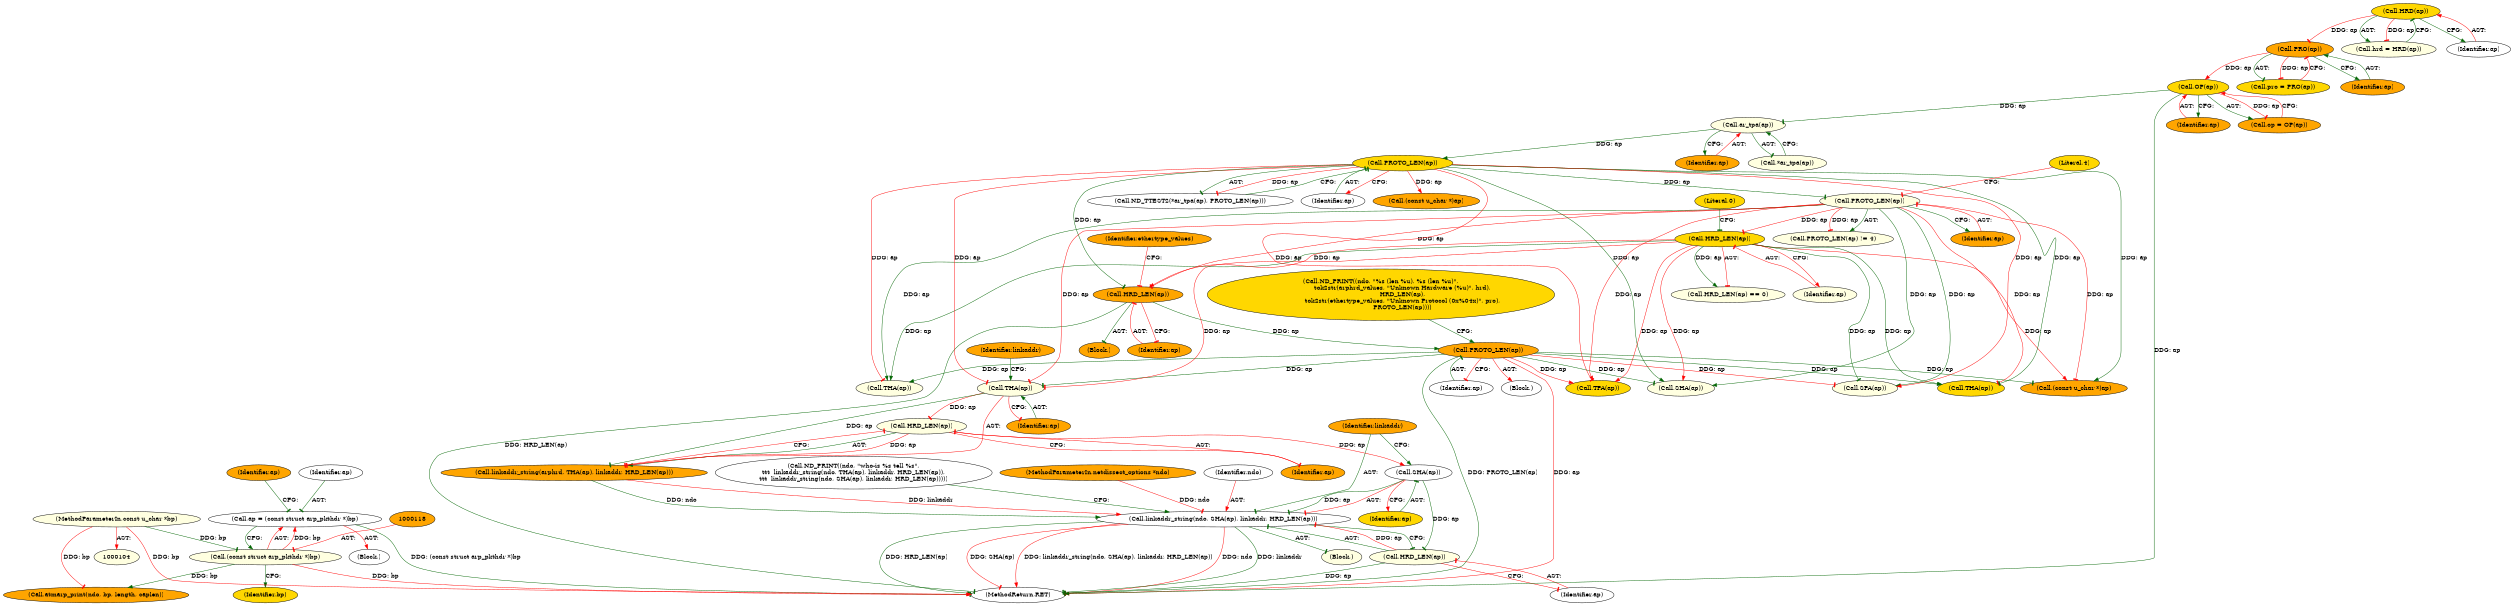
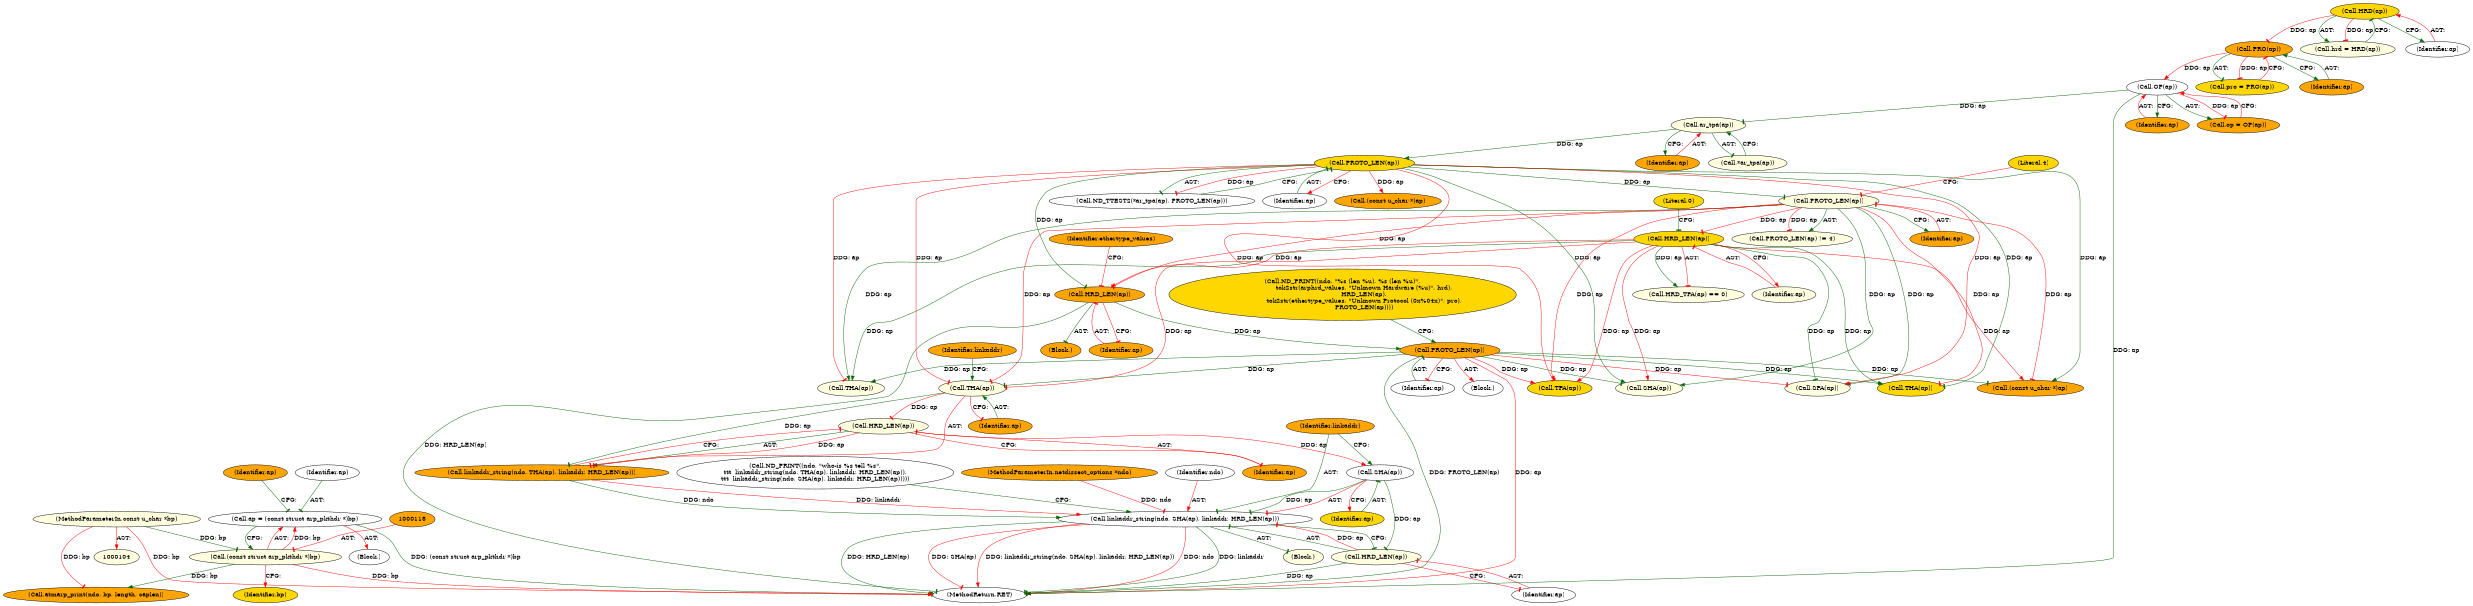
node "(Call,OP(ap))": fillcolor gold -> white
node "(Call,HRD_LEN(ap) == 0)": label "(Call,HRD_LEN(ap) == 0)" -> "(Call,HRD_TPA(ap) == 0)"
node "(Call,linkaddr_string(arphrd, THA(ap), linkaddr, HRD_LEN(ap)))": label "(Call,linkaddr_string(arphrd, THA(ap), linkaddr, HRD_LEN(ap)))" -> "(Call,linkaddr_string(ndo, THA(ap), linkaddr, HRD_LEN(ap)))"
edge "(Call,(const struct arp_pkthdr *)bp)" -> "(Identifier,bp)": color darkgreen -> red
